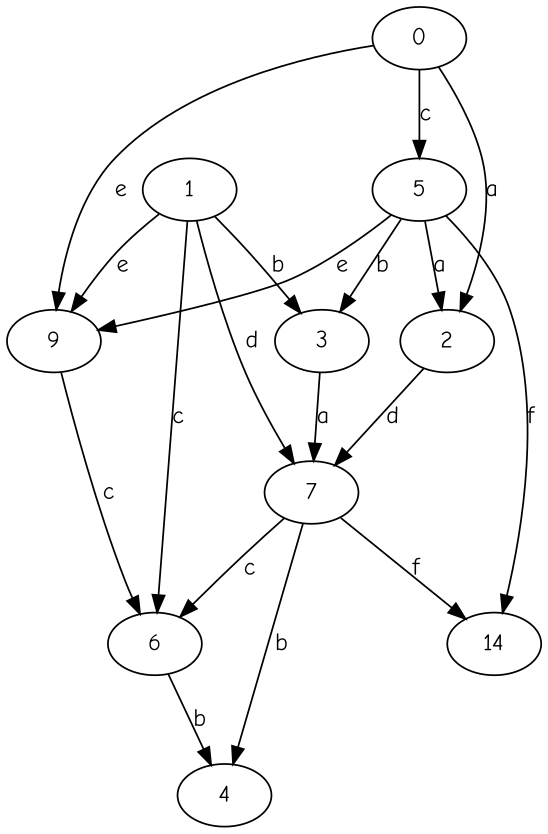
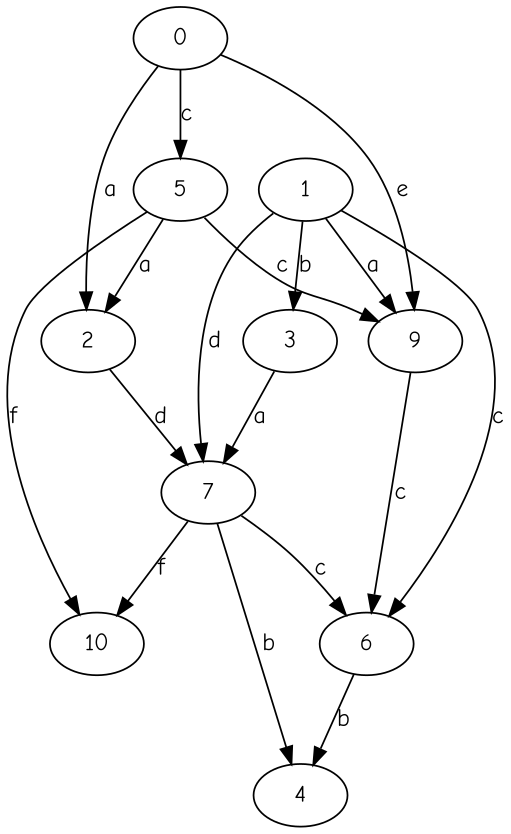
edge "5" -> "3": removed, label "b"
edge "1" -> "9": label "e" -> "a"
edge "5" -> "9": label "e" -> "c"
node "14": label "14" -> "10"
